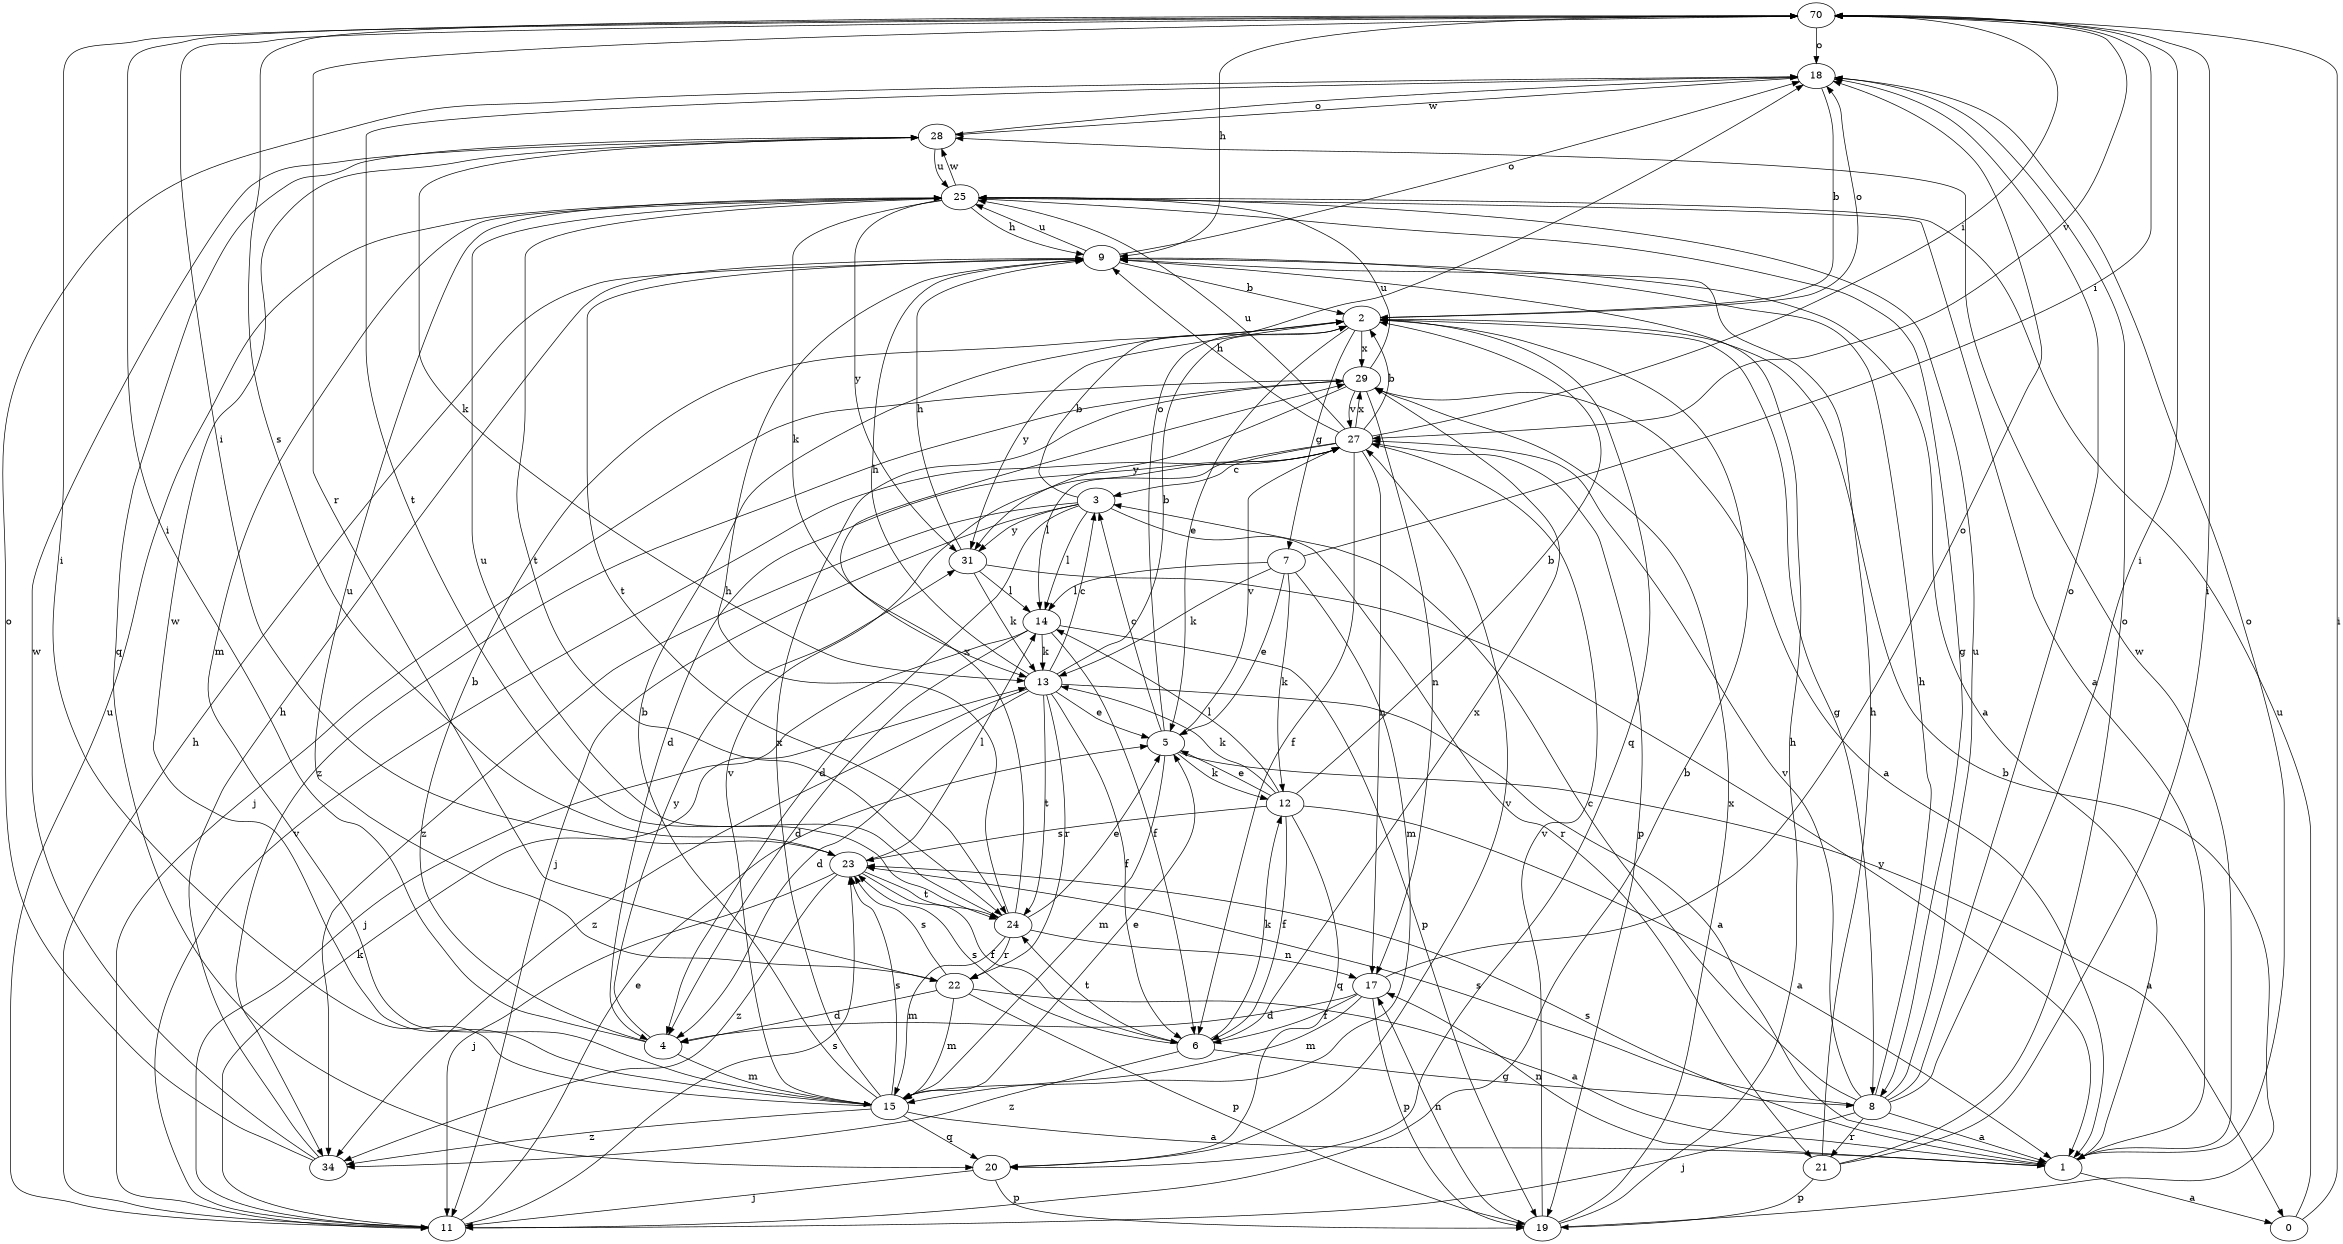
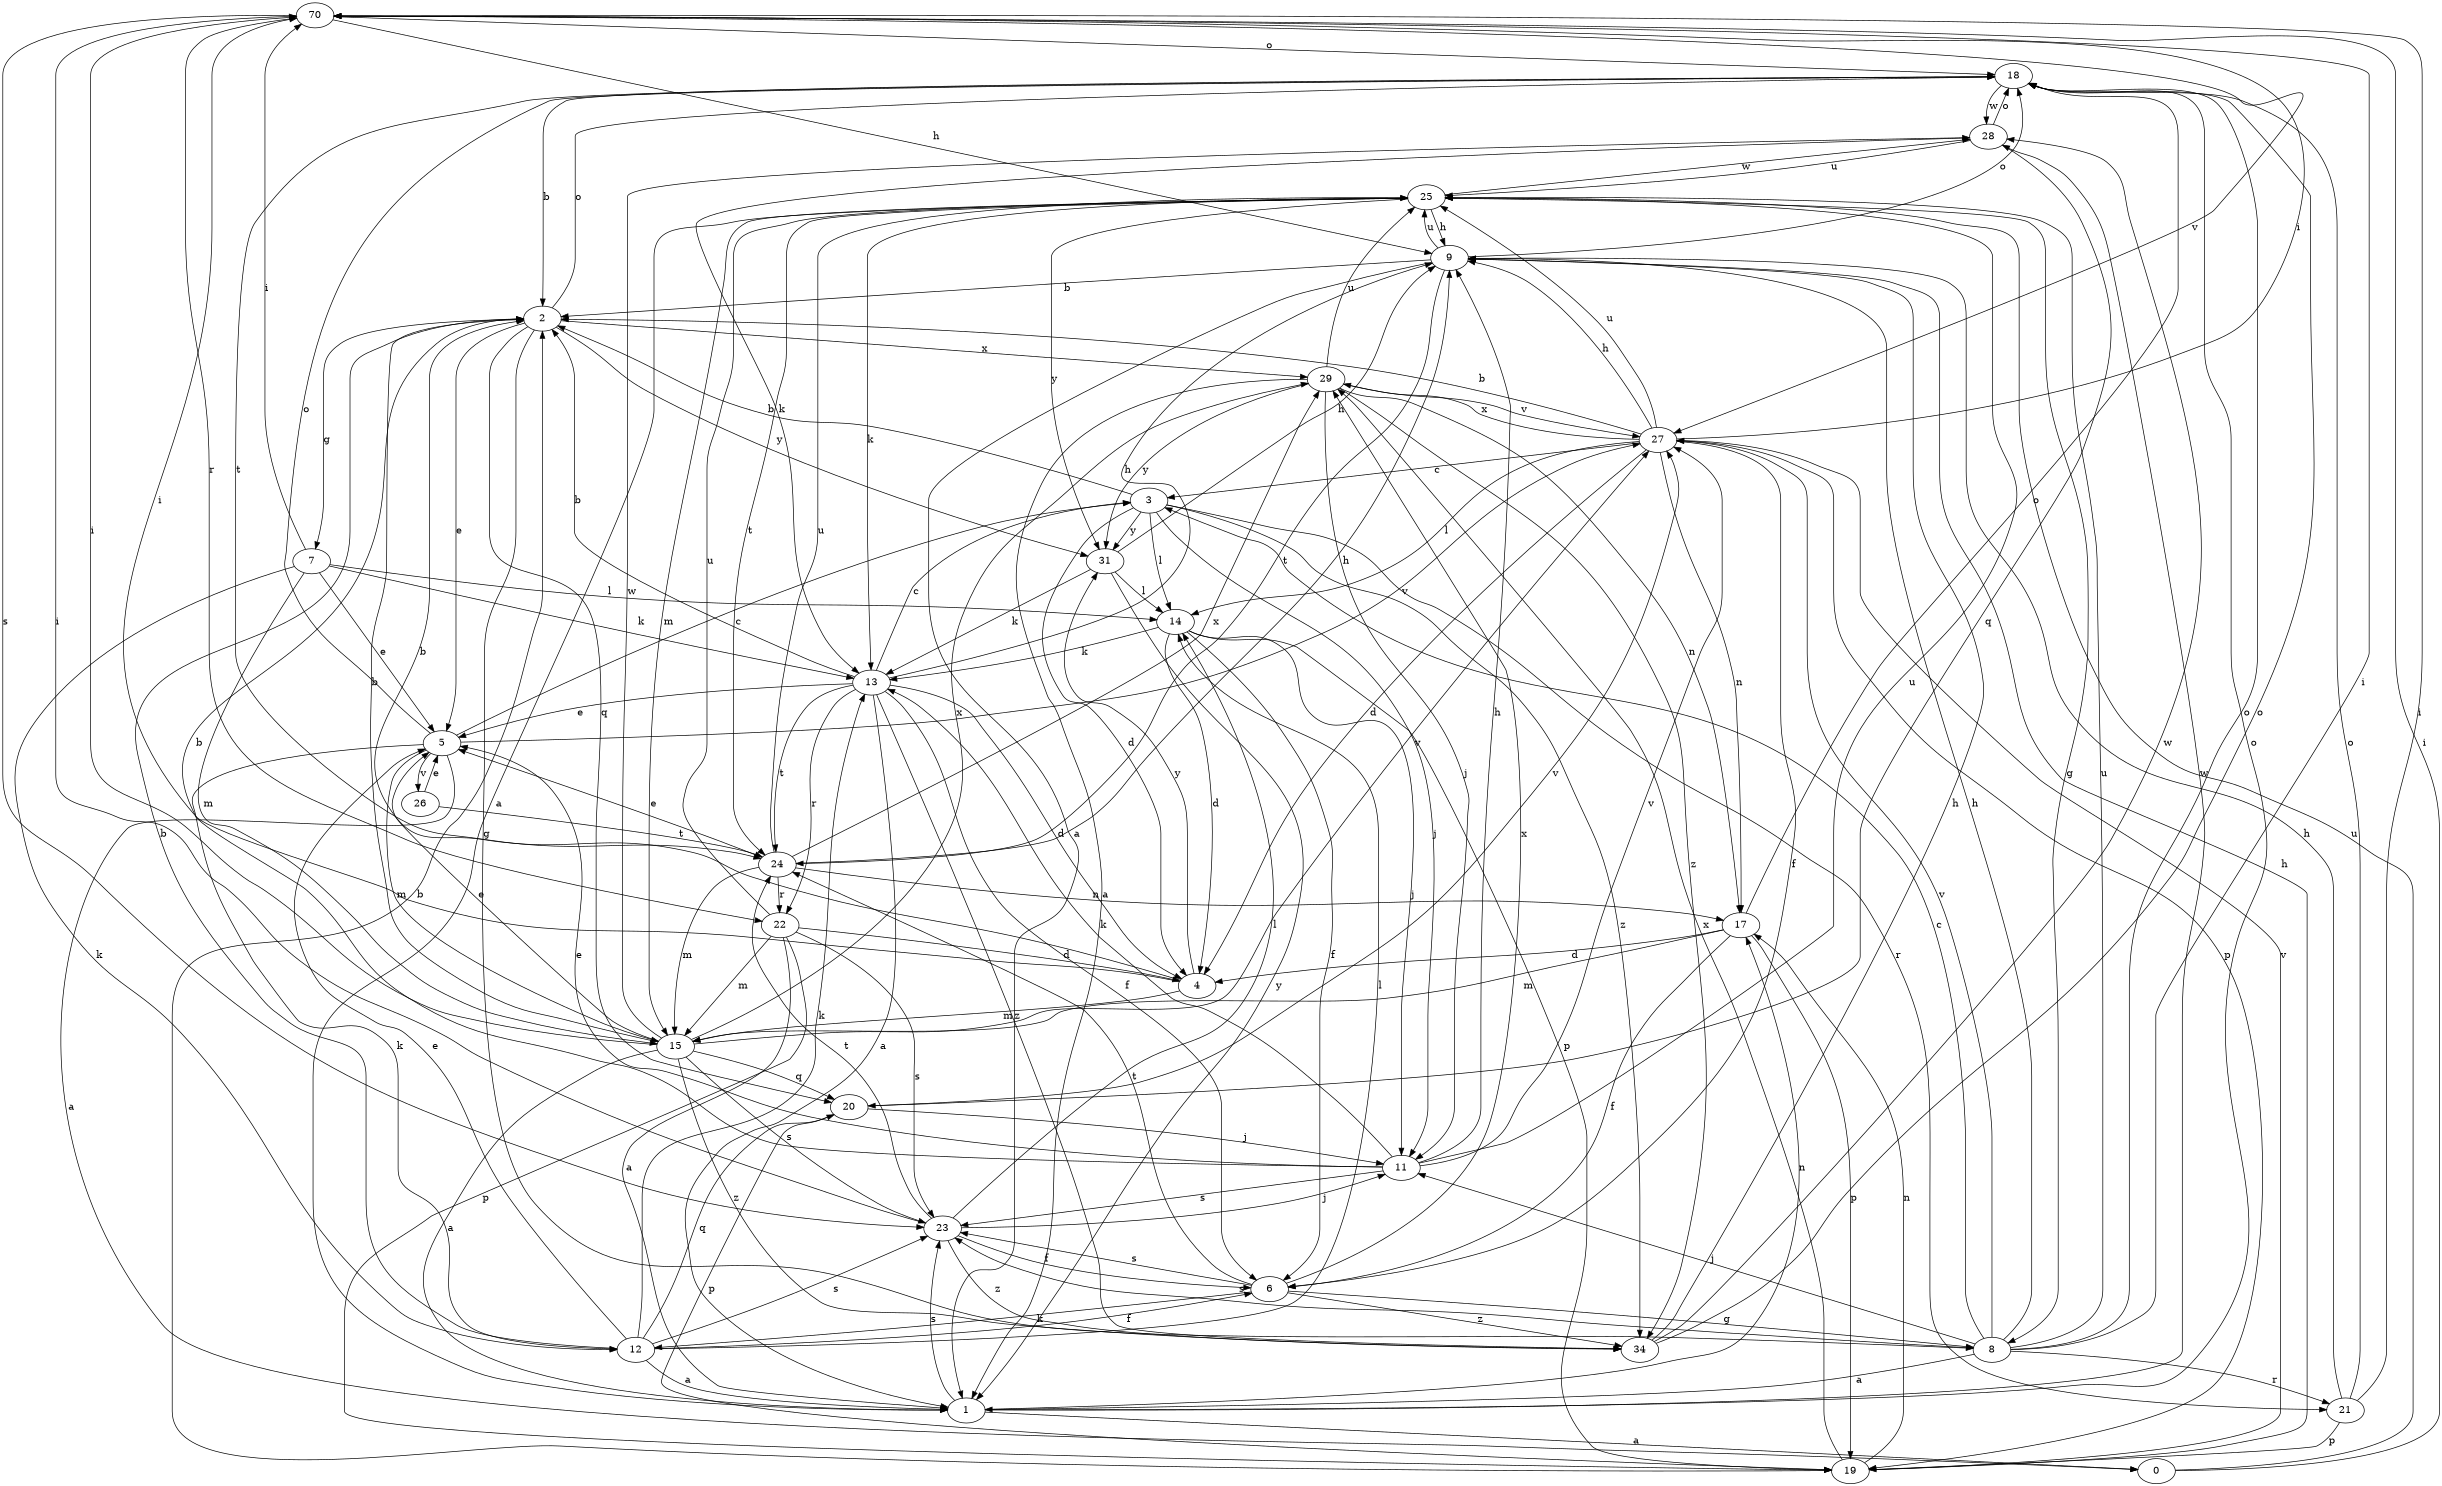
node "26": added
